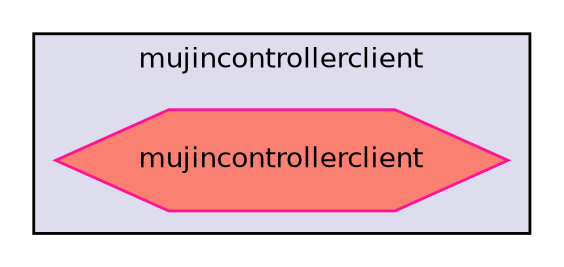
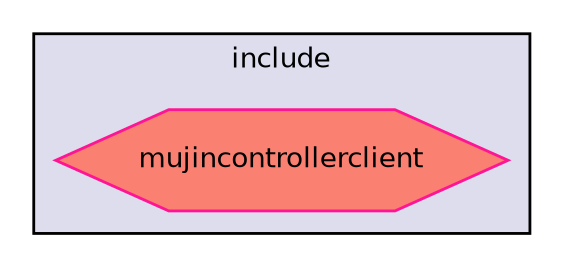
cluster "mujincontrollerclient": label "mujincontrollerclient" -> "include"
